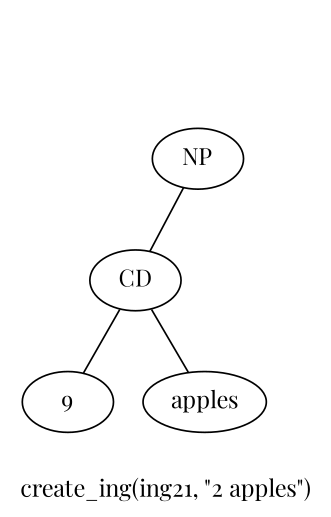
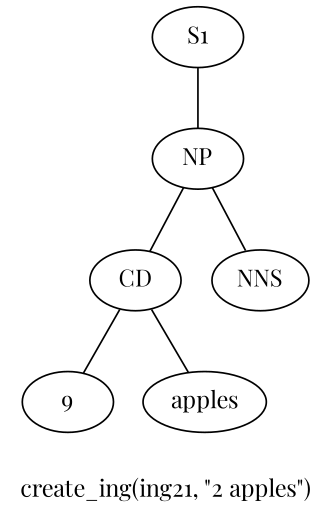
node "S1": added
node "NNS": added
